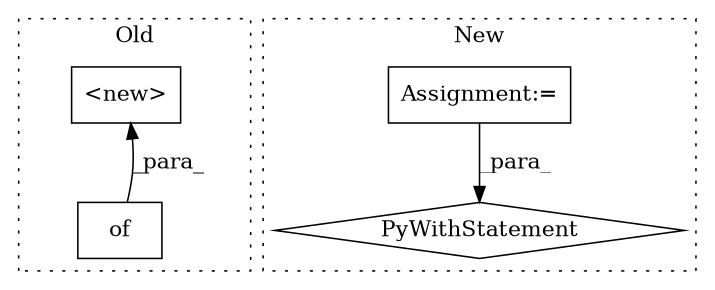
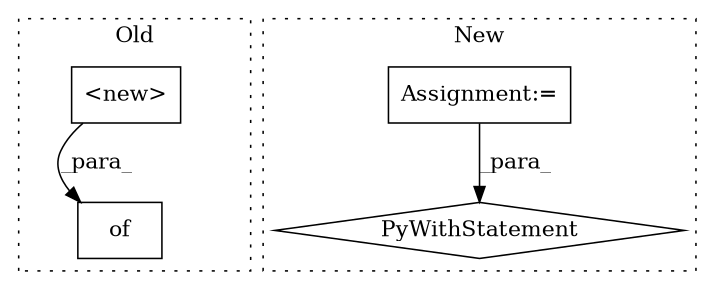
edge "of" -> "<new>": reversed
